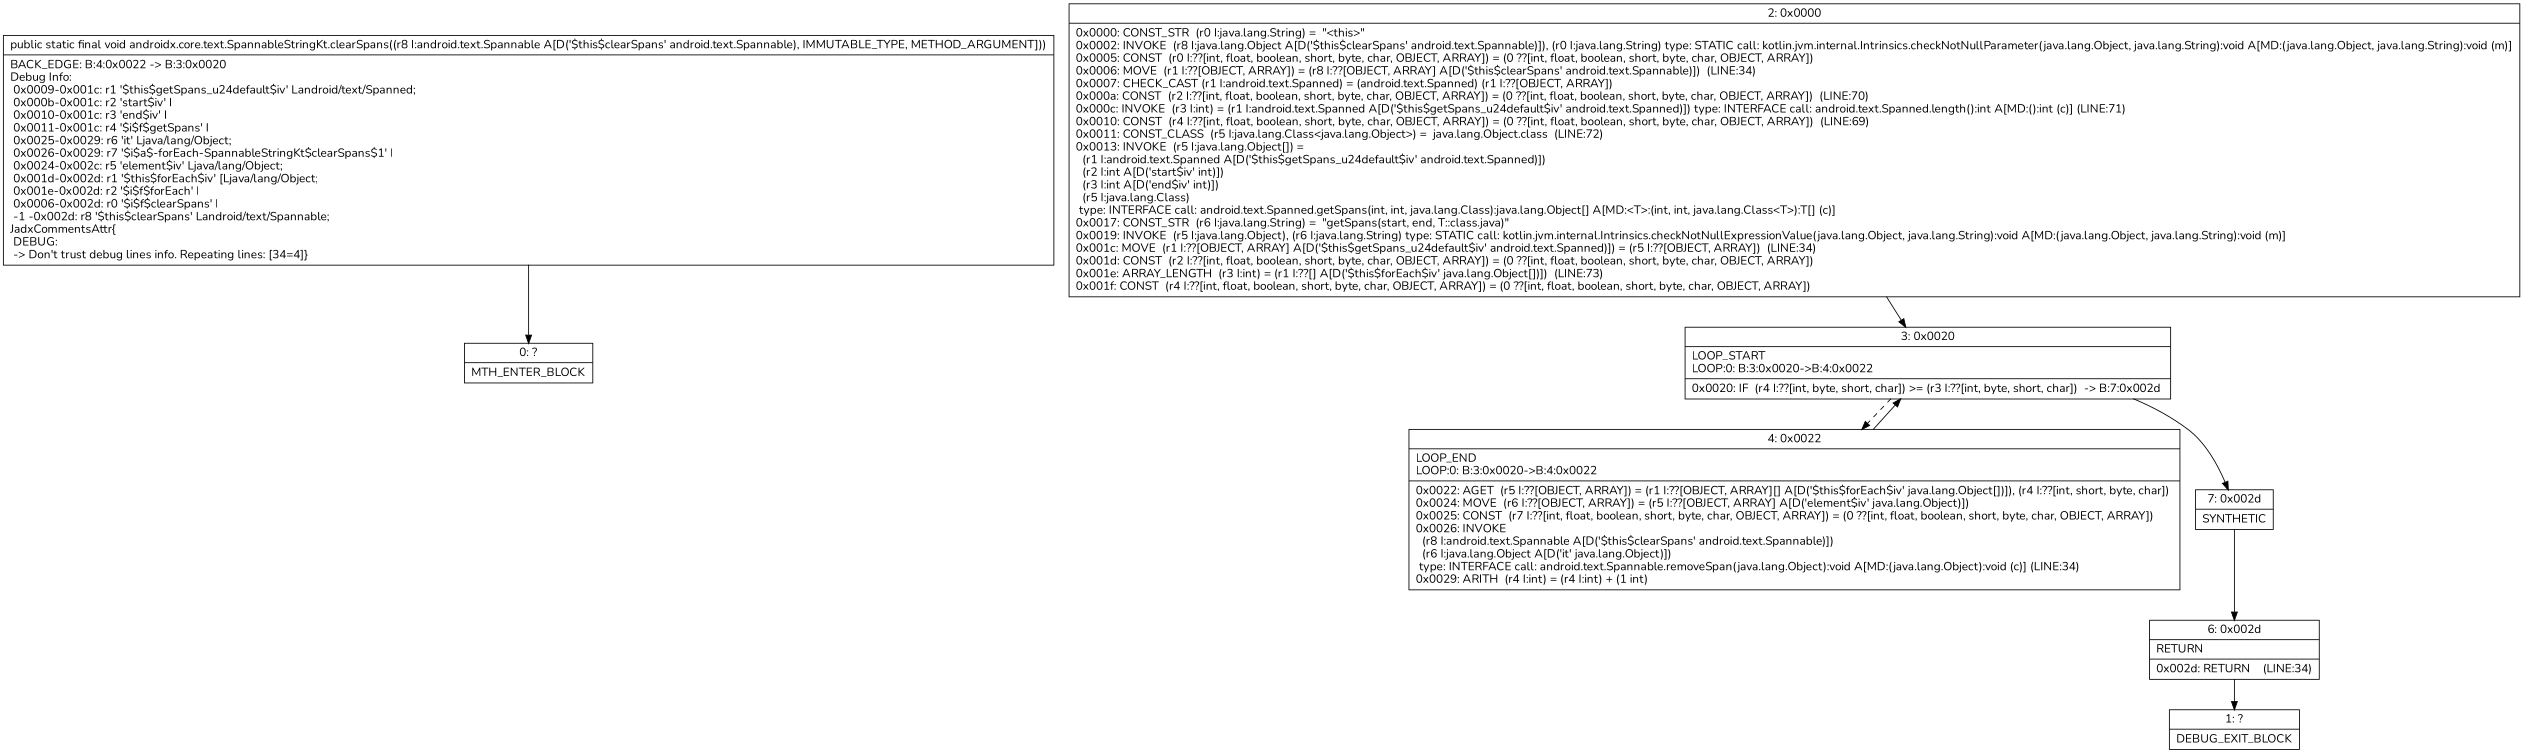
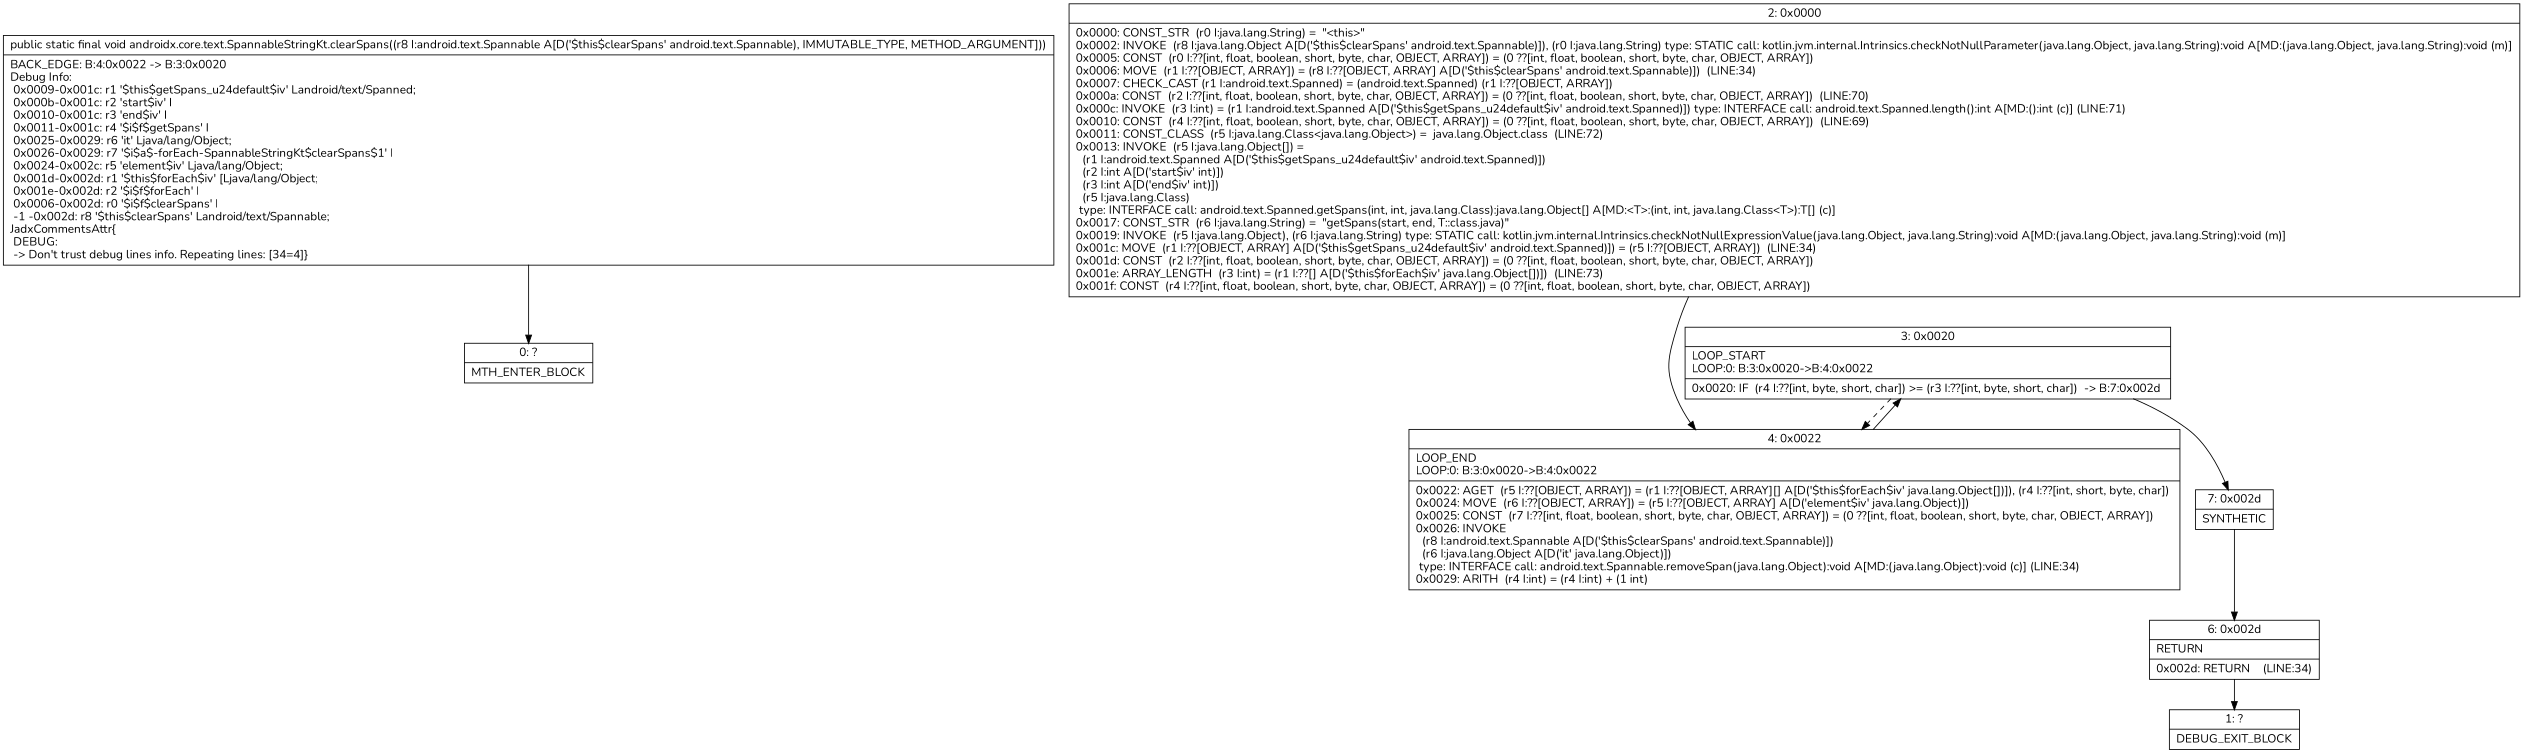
edge "2: 0x0000" -> "3: 0x0020": now "2: 0x0000" -> "4: 0x0022"
